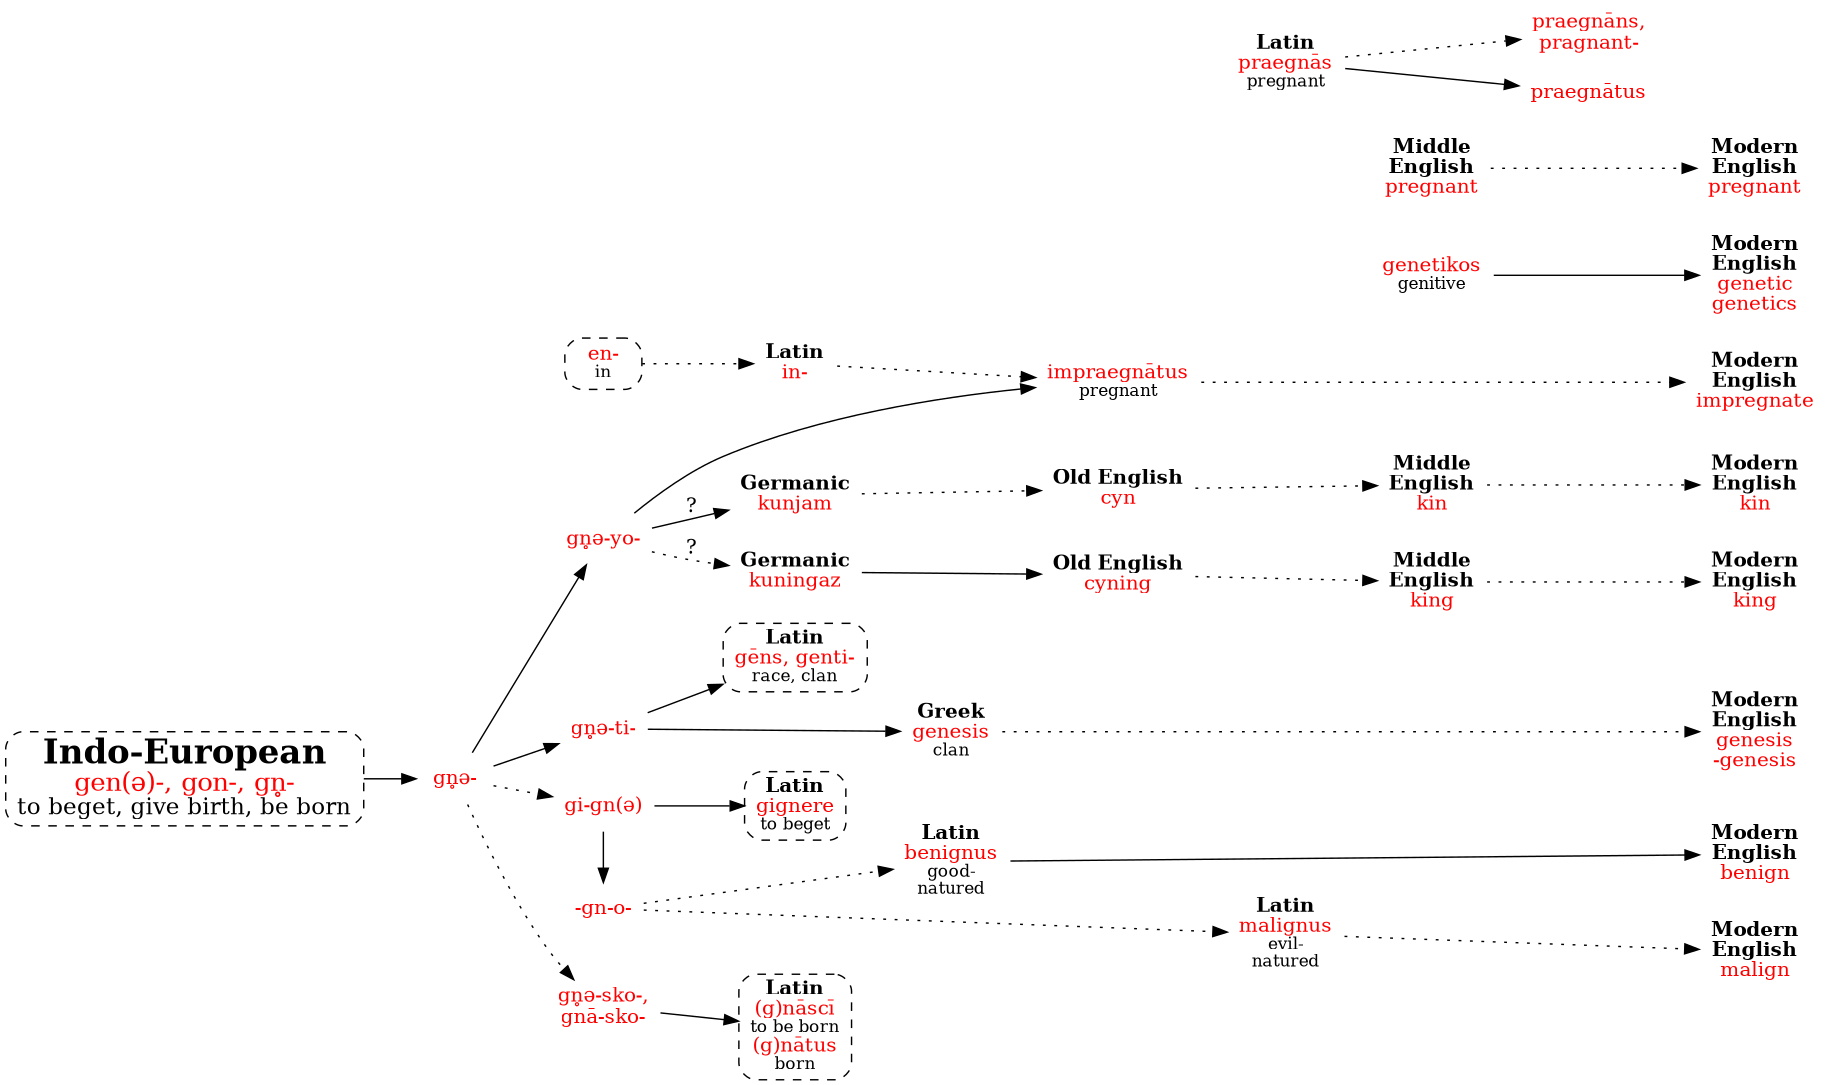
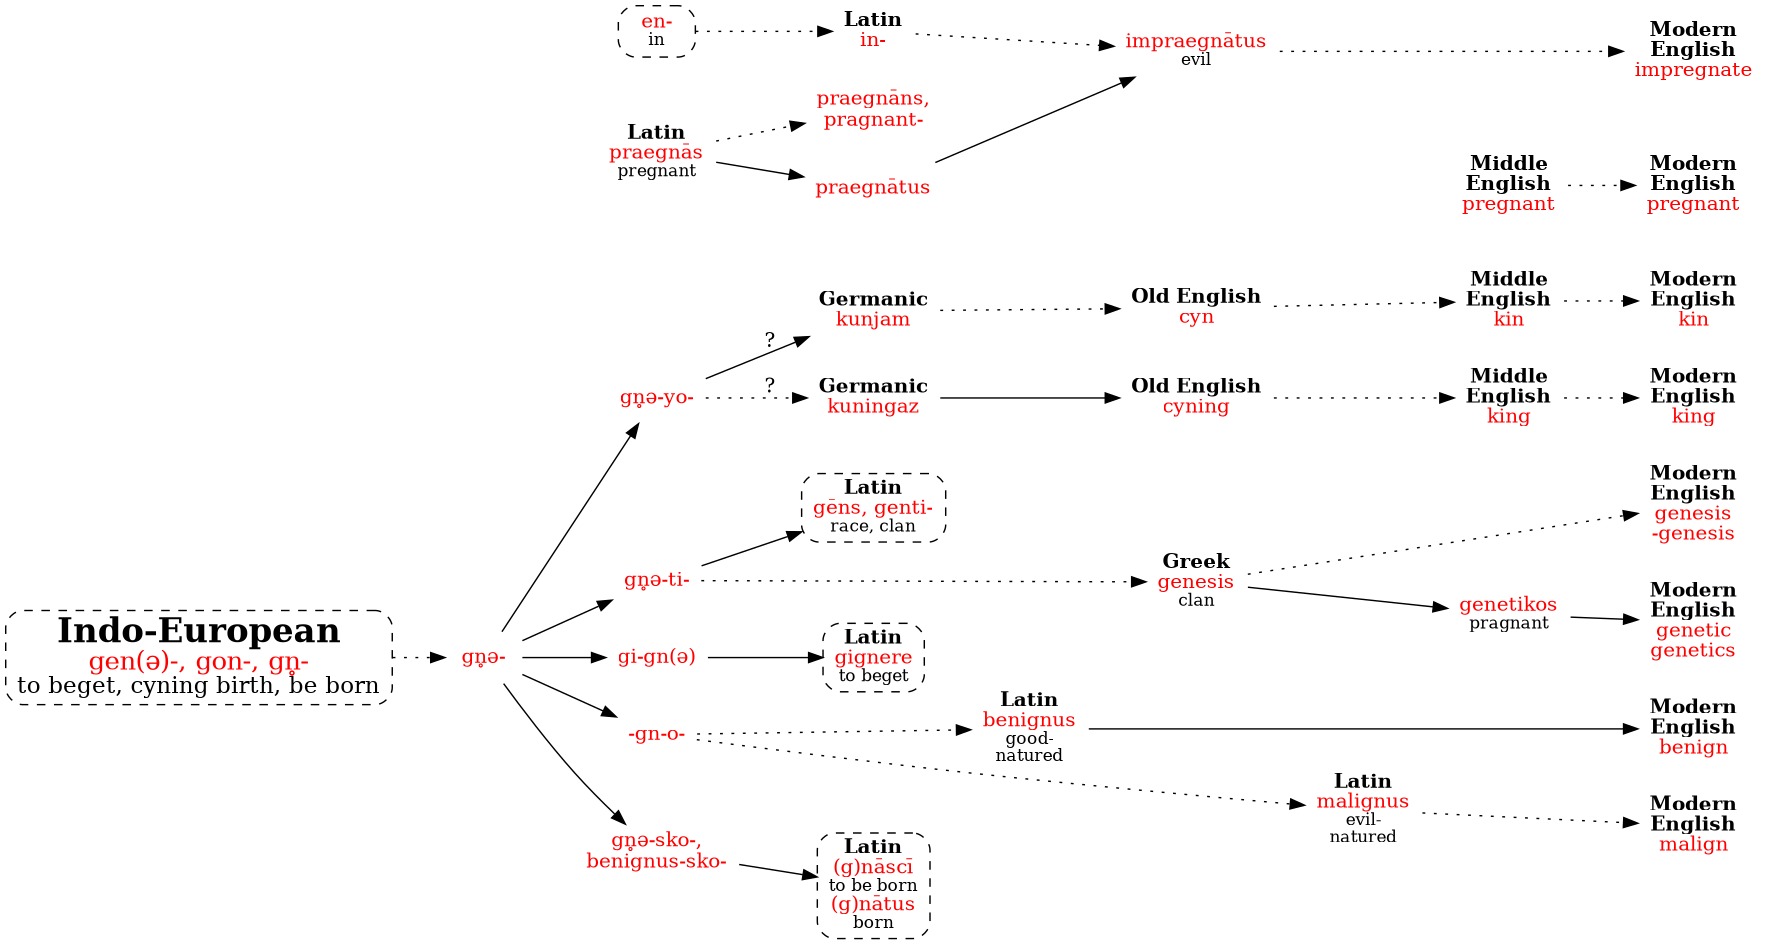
node "genetikos": text "genitive" -> "pragnant"
node "impraegnātus": text "pregnant" -> "evil"
edge "gn̥ə-yo-" -> "impraegnātus": now "praegnātus" -> "impraegnātus"
edge "Greek" -> "genetikos": added
edge "gn̥ə-ti-" -> "Greek": style solid -> dotted
edge "Indo-European" -> "gn̥ə-": style solid -> dotted
edge "gn̥ə-" -> "gi-gn(ə)": style dotted -> solid
node "Indo-European": text "to beget, give birth, be born" -> "to beget, cyning birth, be born"
edge "gi-gn(ə)" -> "-gn-o-": now "gn̥ə-" -> "-gn-o-"
edge "gn̥ə-" -> "gn̥ə-sko-,": style dotted -> solid
node "gn̥ə-sko-,": text "gnā-sko-" -> "benignus-sko-"
